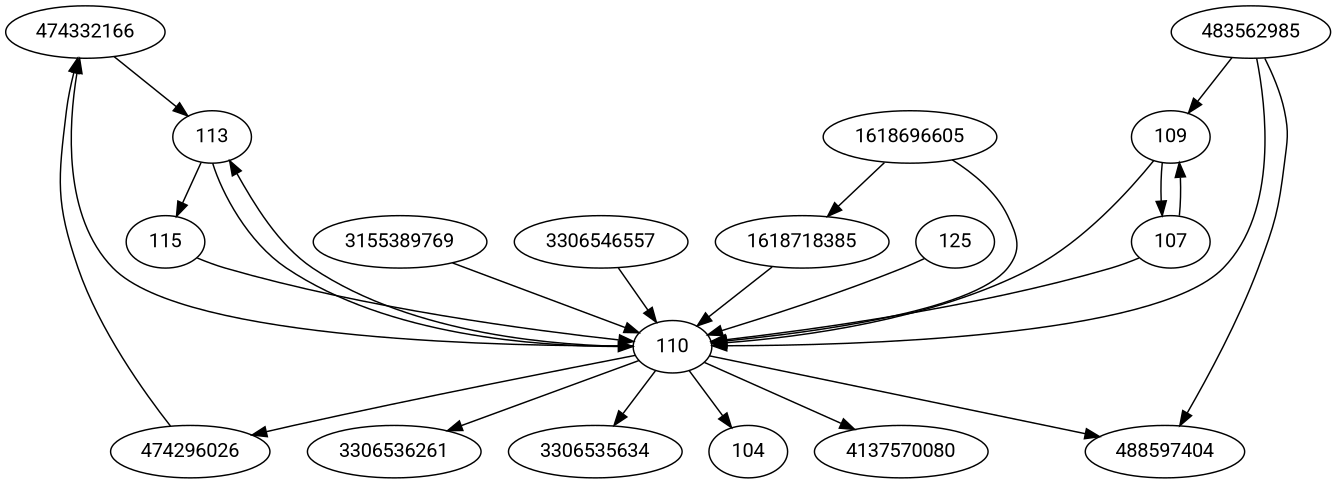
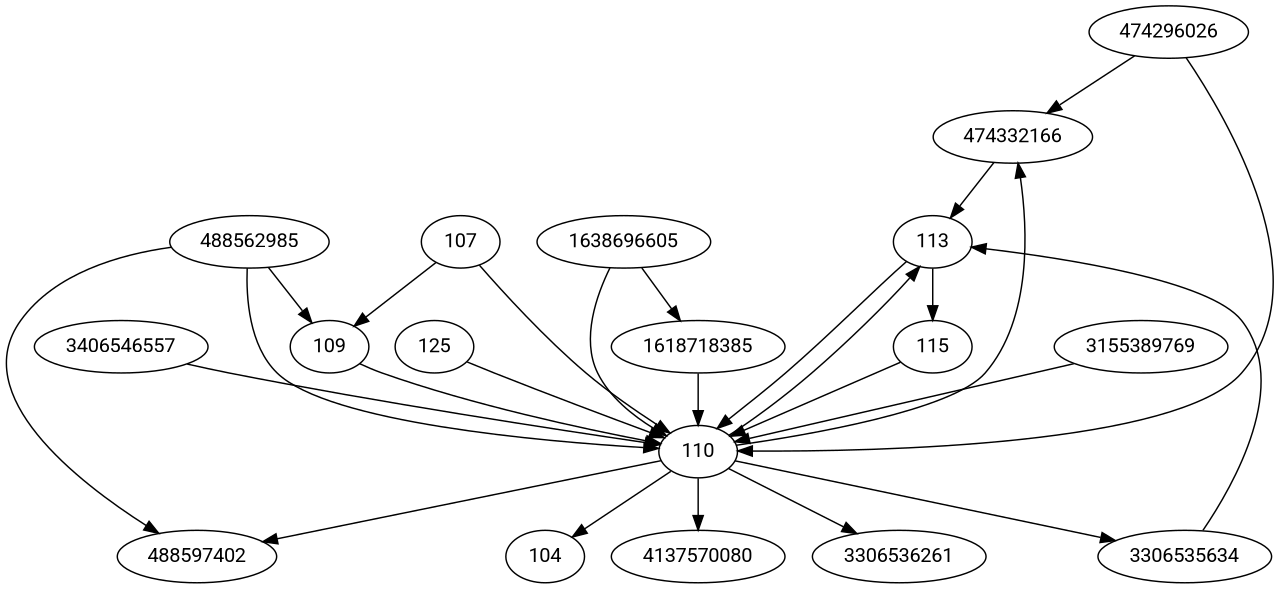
node "483562985": label "483562985" -> "488562985"
node "1618696605": label "1618696605" -> "1638696605"
edge "109" -> "107": removed
node "3306546557": label "3306546557" -> "3406546557"
edge "3306535634" -> "113": added
edge "110" -> "474296026": reversed
node "488597404": label "488597404" -> "488597402"
